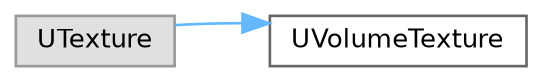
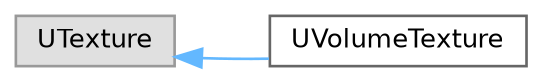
edge "UTexture" -> "UVolumeTexture": reversed
